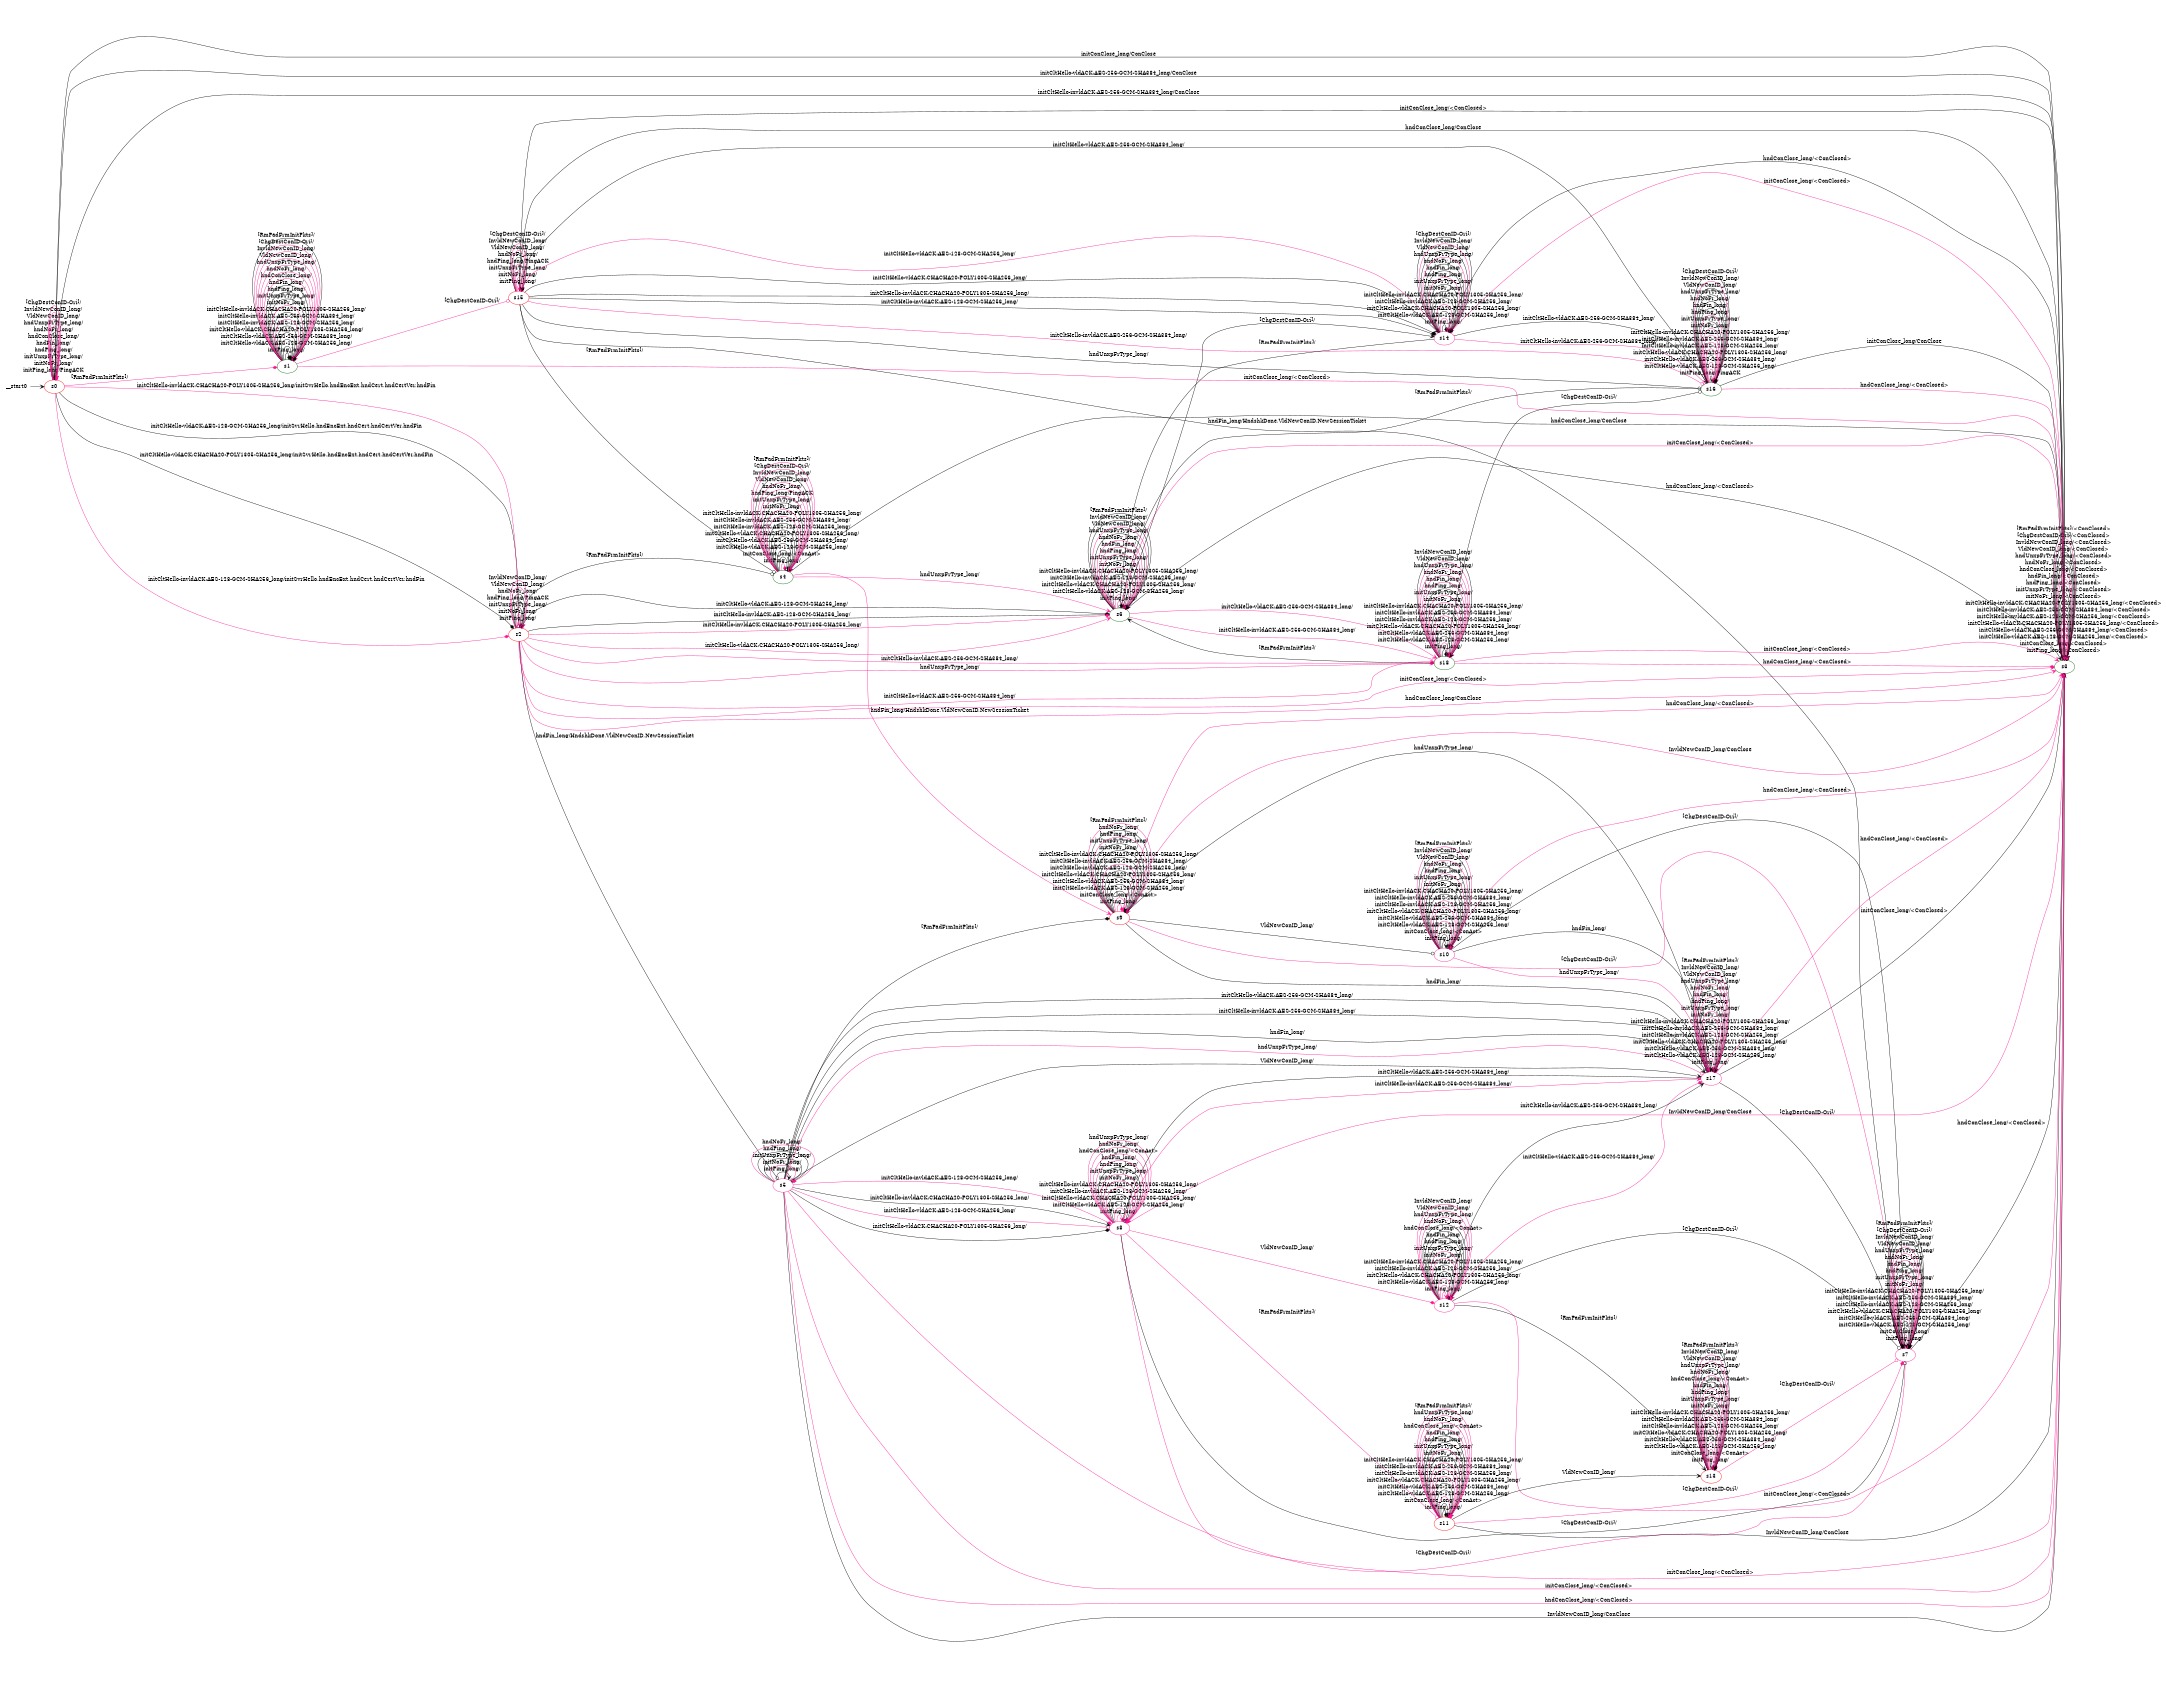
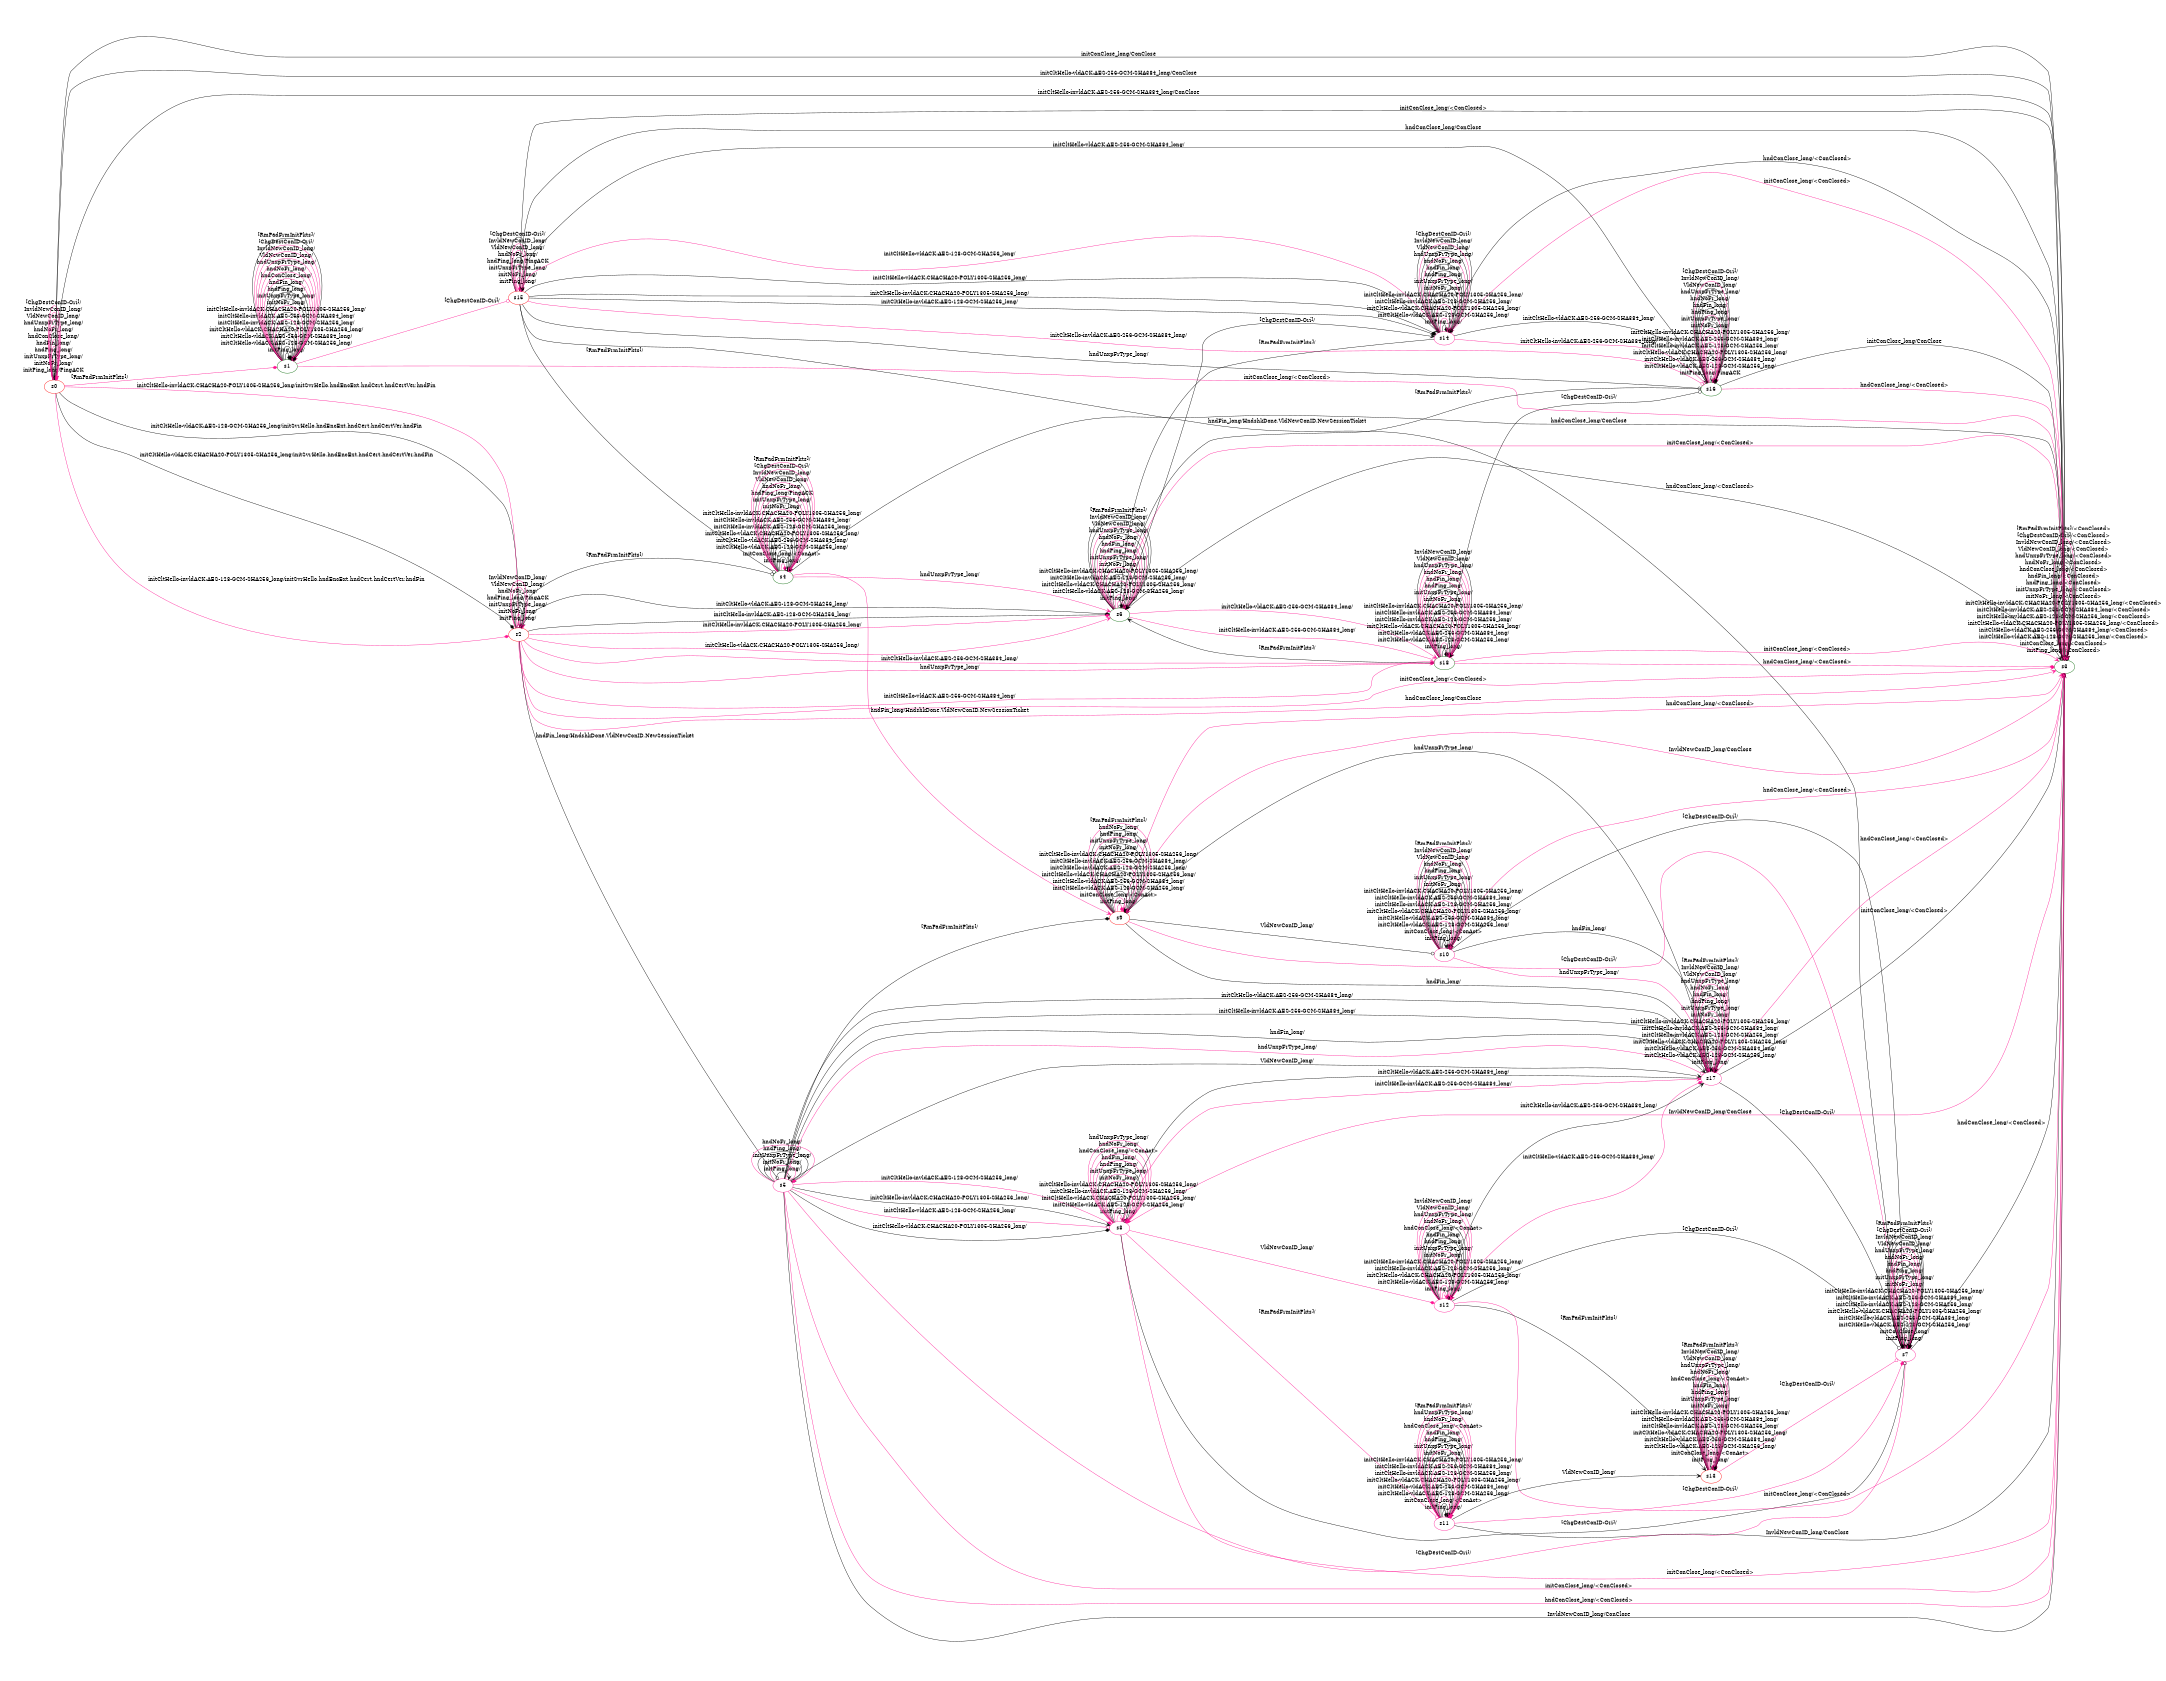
node "__start0": removed
node "s11": color red -> deeppink
